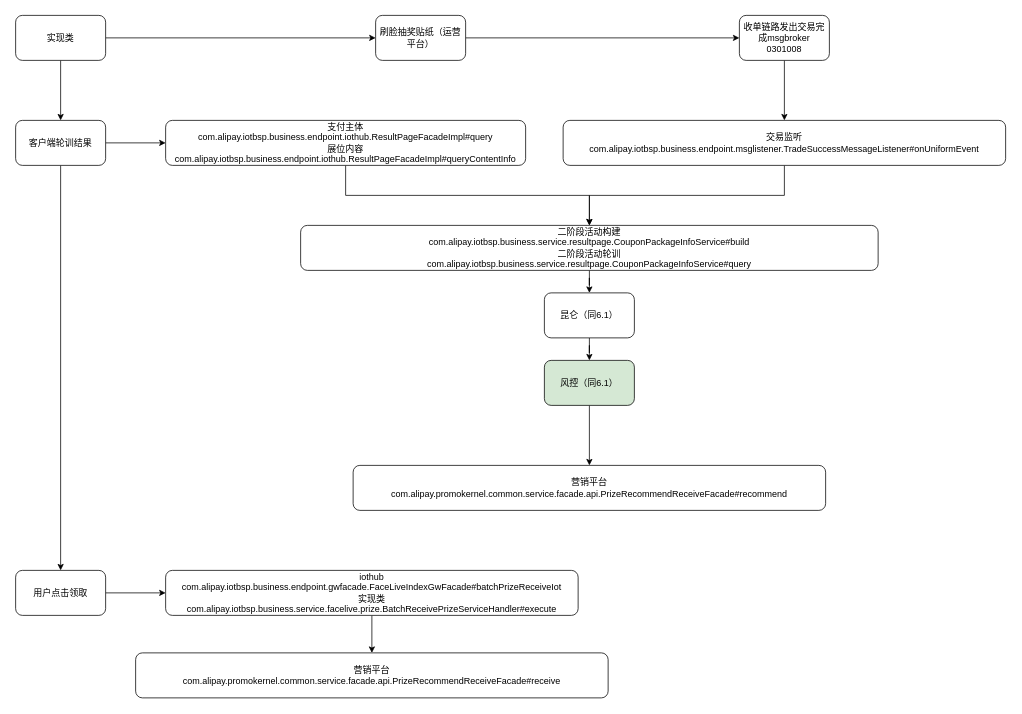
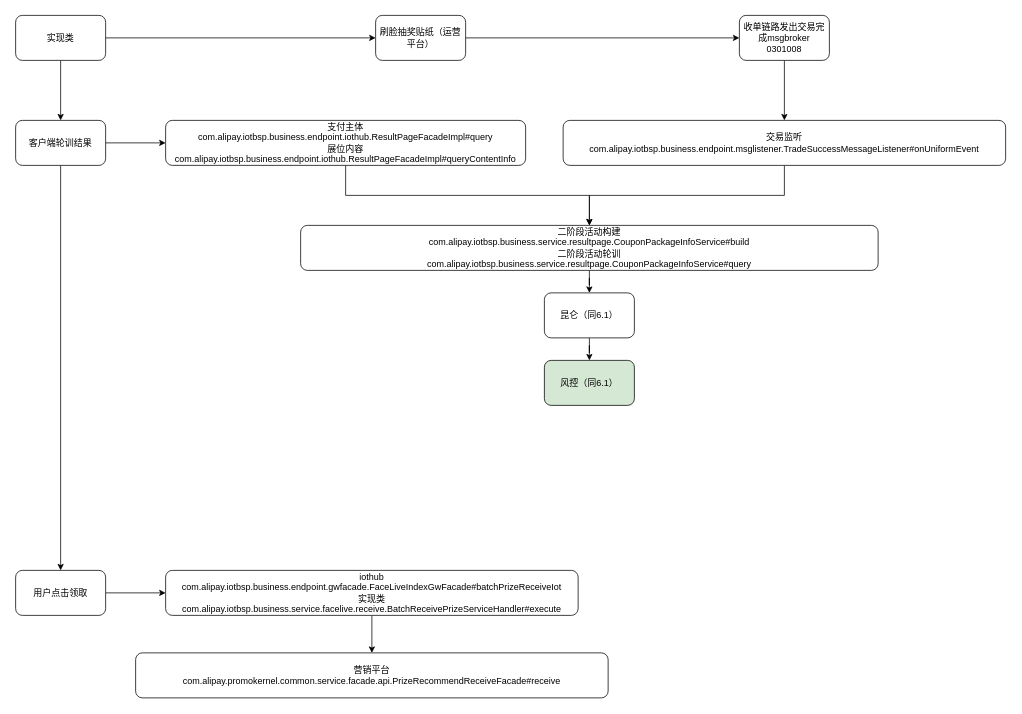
edge "风控（同6.1）" -> "营销平台 com.alipay.promokernel.common.service.facade.api.PrizeRecommendReceiveFacade#recommend": removed
node "营销平台 com.alipay.promokernel.common.service.facade.api.PrizeRecommendReceiveFacade#recommend": removed
node "iothub com.alipay.iotbsp.business.endpoint.gwfacade.FaceLiveIndexGwFacade#batchPrizeReceiveIot 实现类 com.alipay.iotbsp.business.service.facelive.prize.BatchReceivePrizeServiceHandler#execute": label "iothub com.alipay.iotbsp.business.endpoint.gwfacade.FaceLiveIndexGwFacade#batchPrizeReceiveIot 实现类 com.alipay.iotbsp.business.service.facelive.prize.BatchReceivePrizeServiceHandler#execute" -> "iothub com.alipay.iotbsp.business.endpoint.gwfacade.FaceLiveIndexGwFacade#batchPrizeReceiveIot 实现类 com.alipay.iotbsp.business.service.facelive.receive.BatchReceivePrizeServiceHandler#execute"
